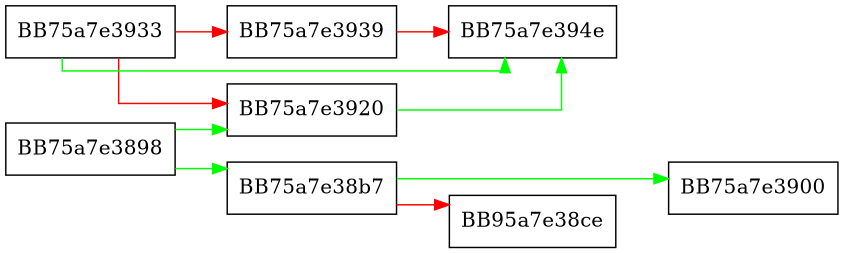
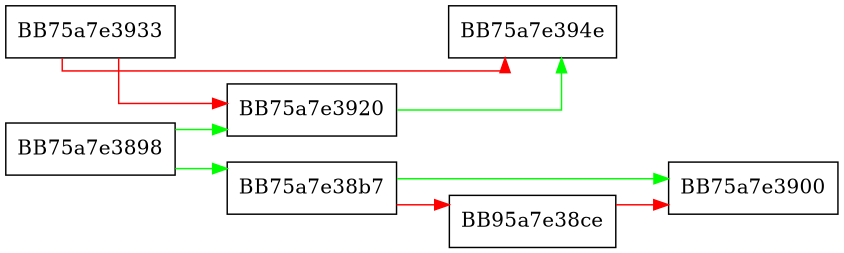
node "BB75a7e3939": removed
edge "BB75a7e3933" -> "BB75a7e394e": color green -> red
edge "BB95a7e38ce" -> "BB75a7e3900": added
